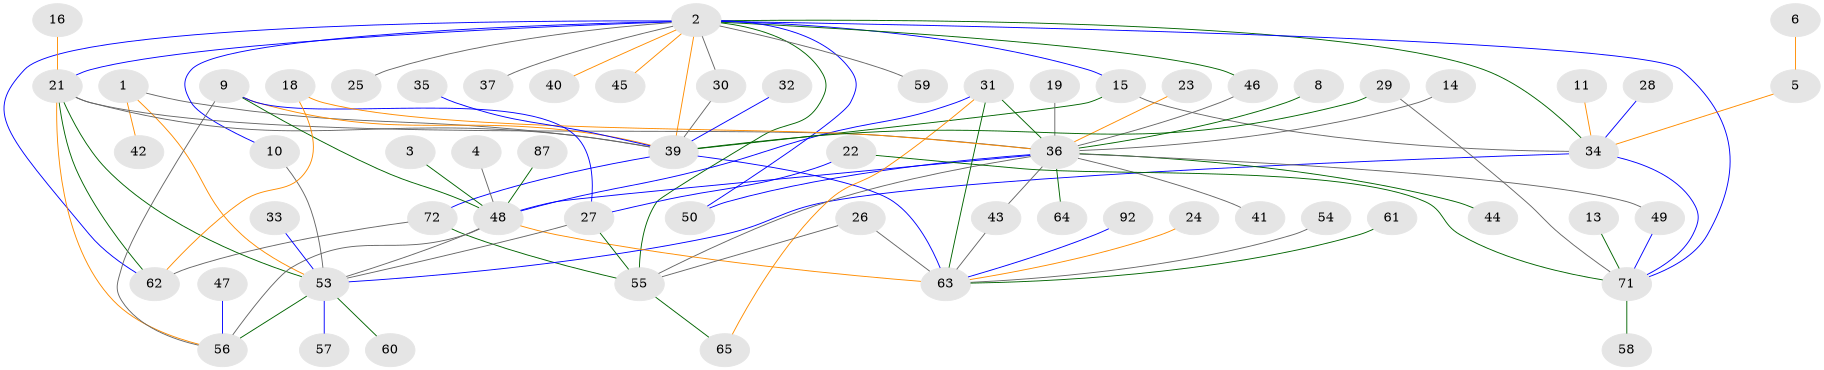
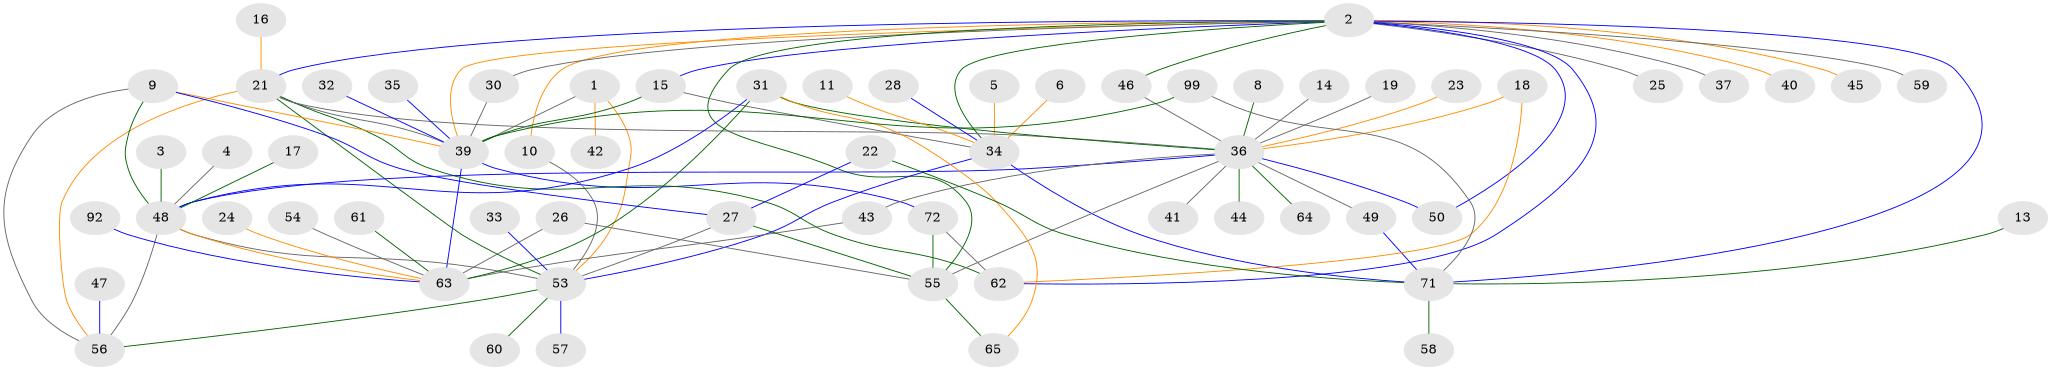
edge "6" -- "5": now "6" -- "34"
edge "2" -- "10": color blue -> darkorange
node "29": label "29" -> "99"
node "87": label "87" -> "17"
